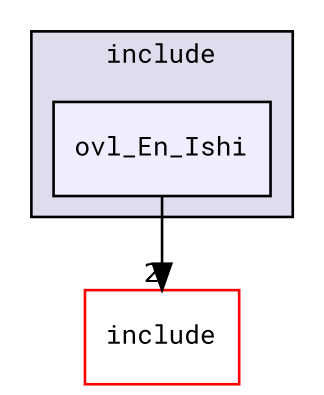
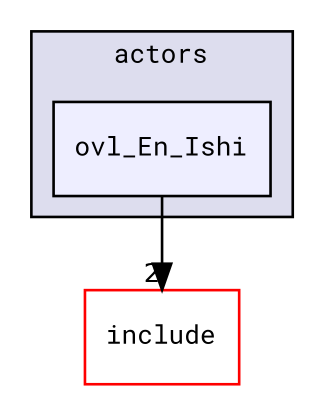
cluster "include": label "include" -> "actors"
